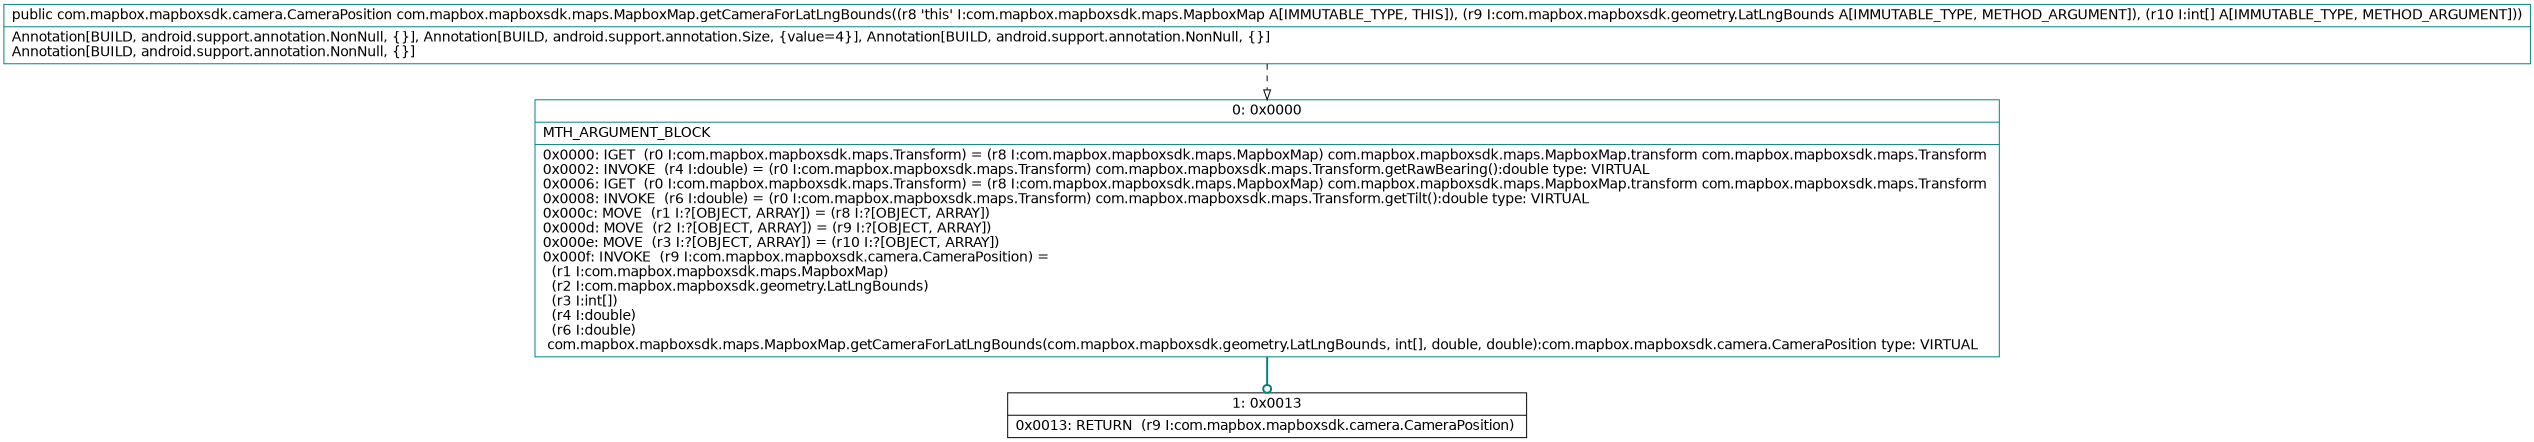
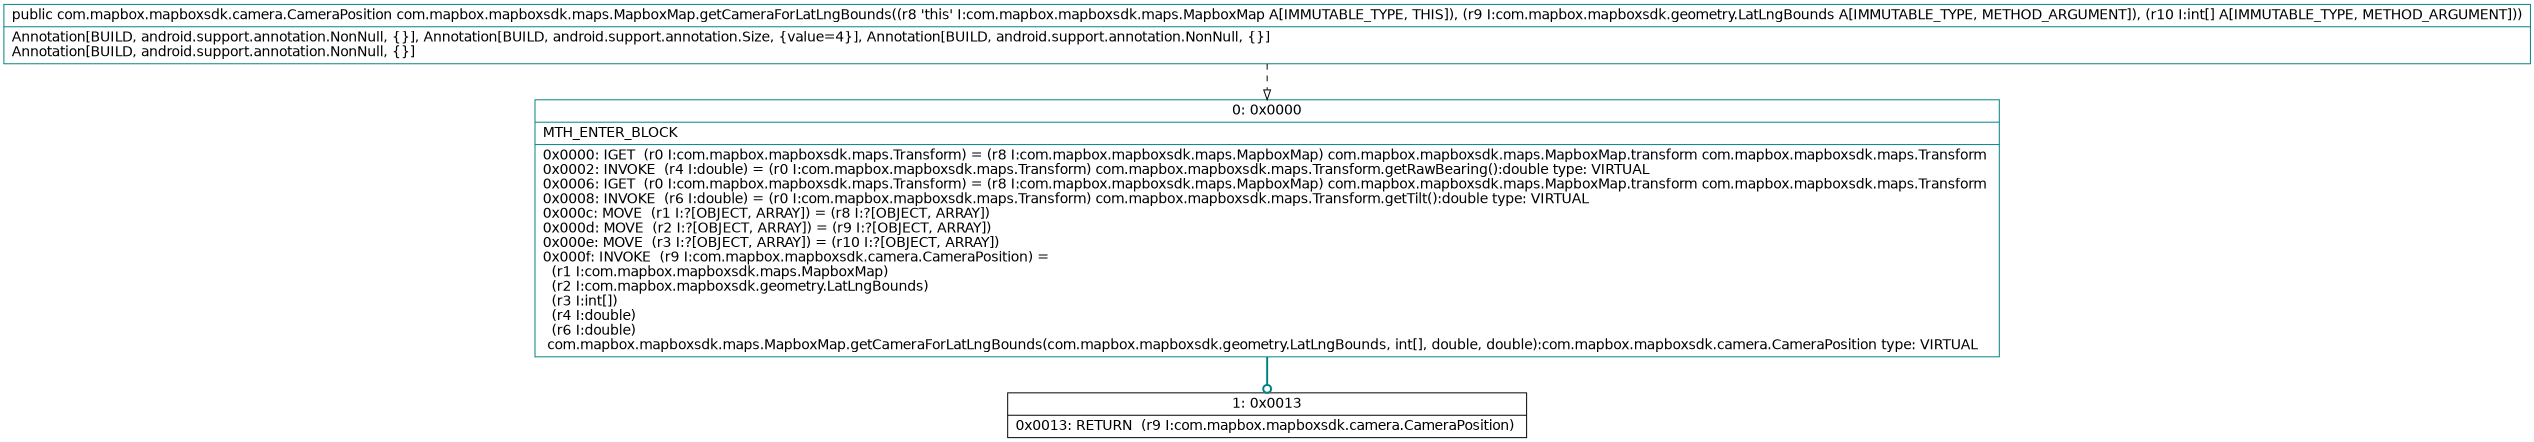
node "0: 0x0000": text "MTH_ARGUMENT_BLOCK" -> "MTH_ENTER_BLOCK"
